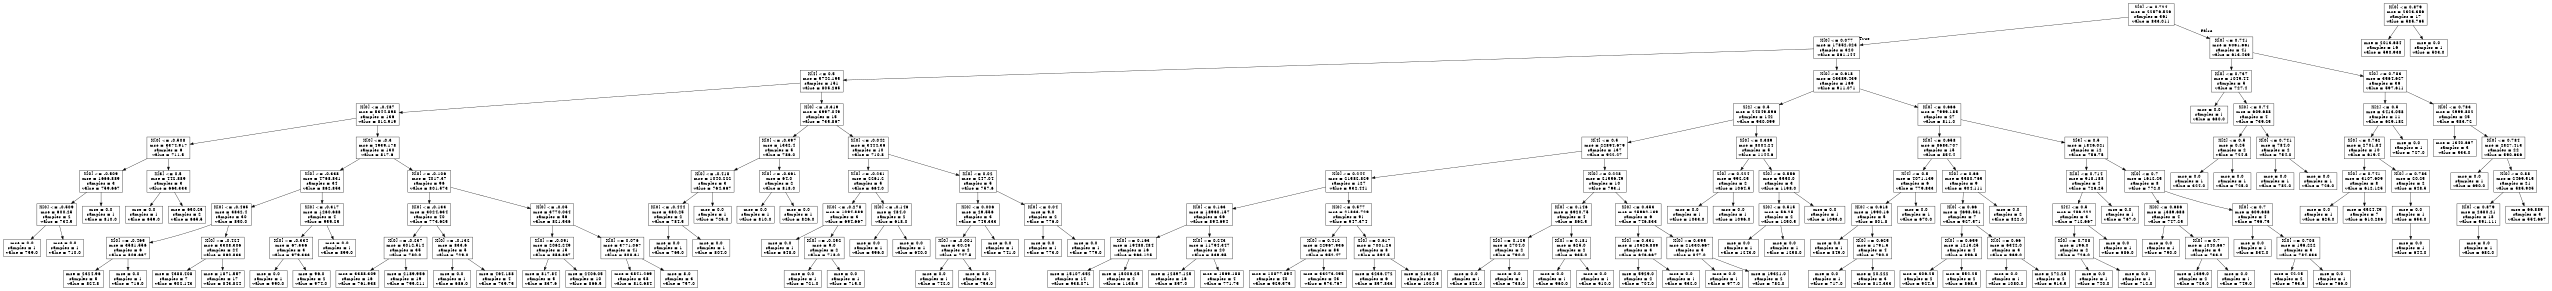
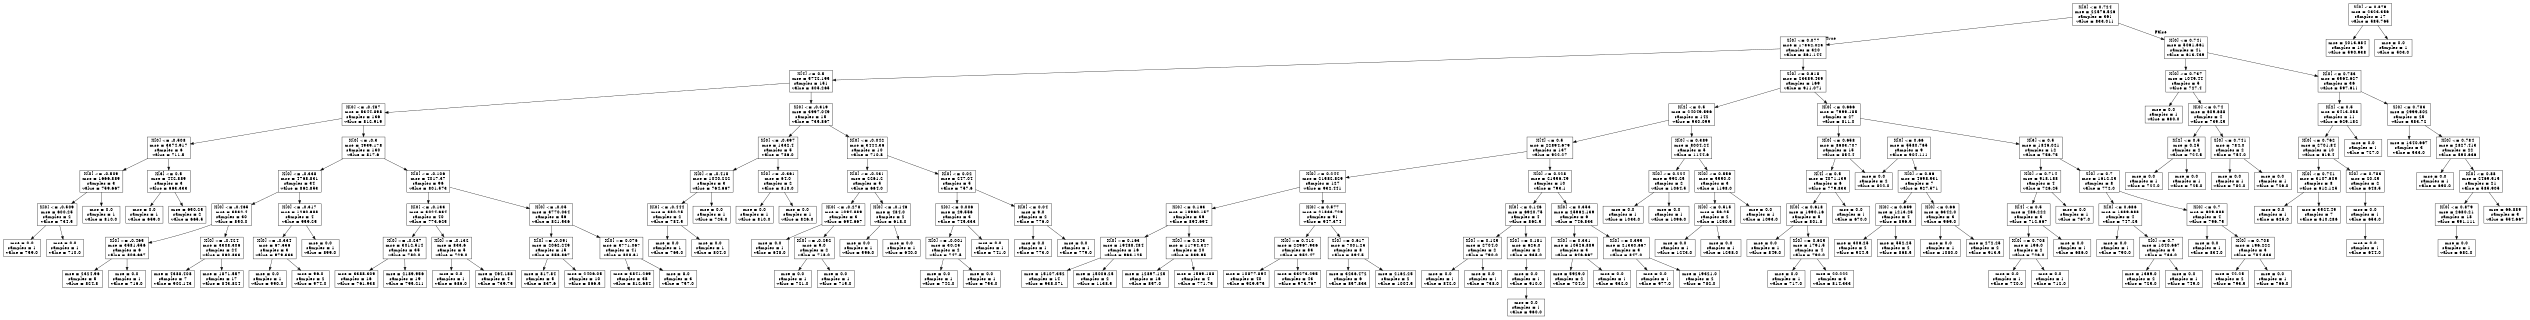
edge "X[0] <= 0.658 mse = 8683.707 samples = 15 value = 854.4" -> "X[0] <= 0.66 mse = 5580.765 samples = 9 value = 904.111": now "X[0] <= 0.658 mse = 8683.707 samples = 15 value = 854.4" -> "mse = 0.0 samples = 2 value = 822.0"
node "mse = 0.0 samples = 1 value = 324.0": label "mse = 0.0 samples = 1 value = 324.0" -> "mse = 0.0 samples = 1 value = 724.0"
edge "X[0] <= 0.181 mse = 625.0 samples = 2 value = 935.0" -> "mse = 0.0 samples = 1 value = 960.0": now "mse = 0.0 samples = 1 value = 910.0" -> "mse = 0.0 samples = 1 value = 960.0"
